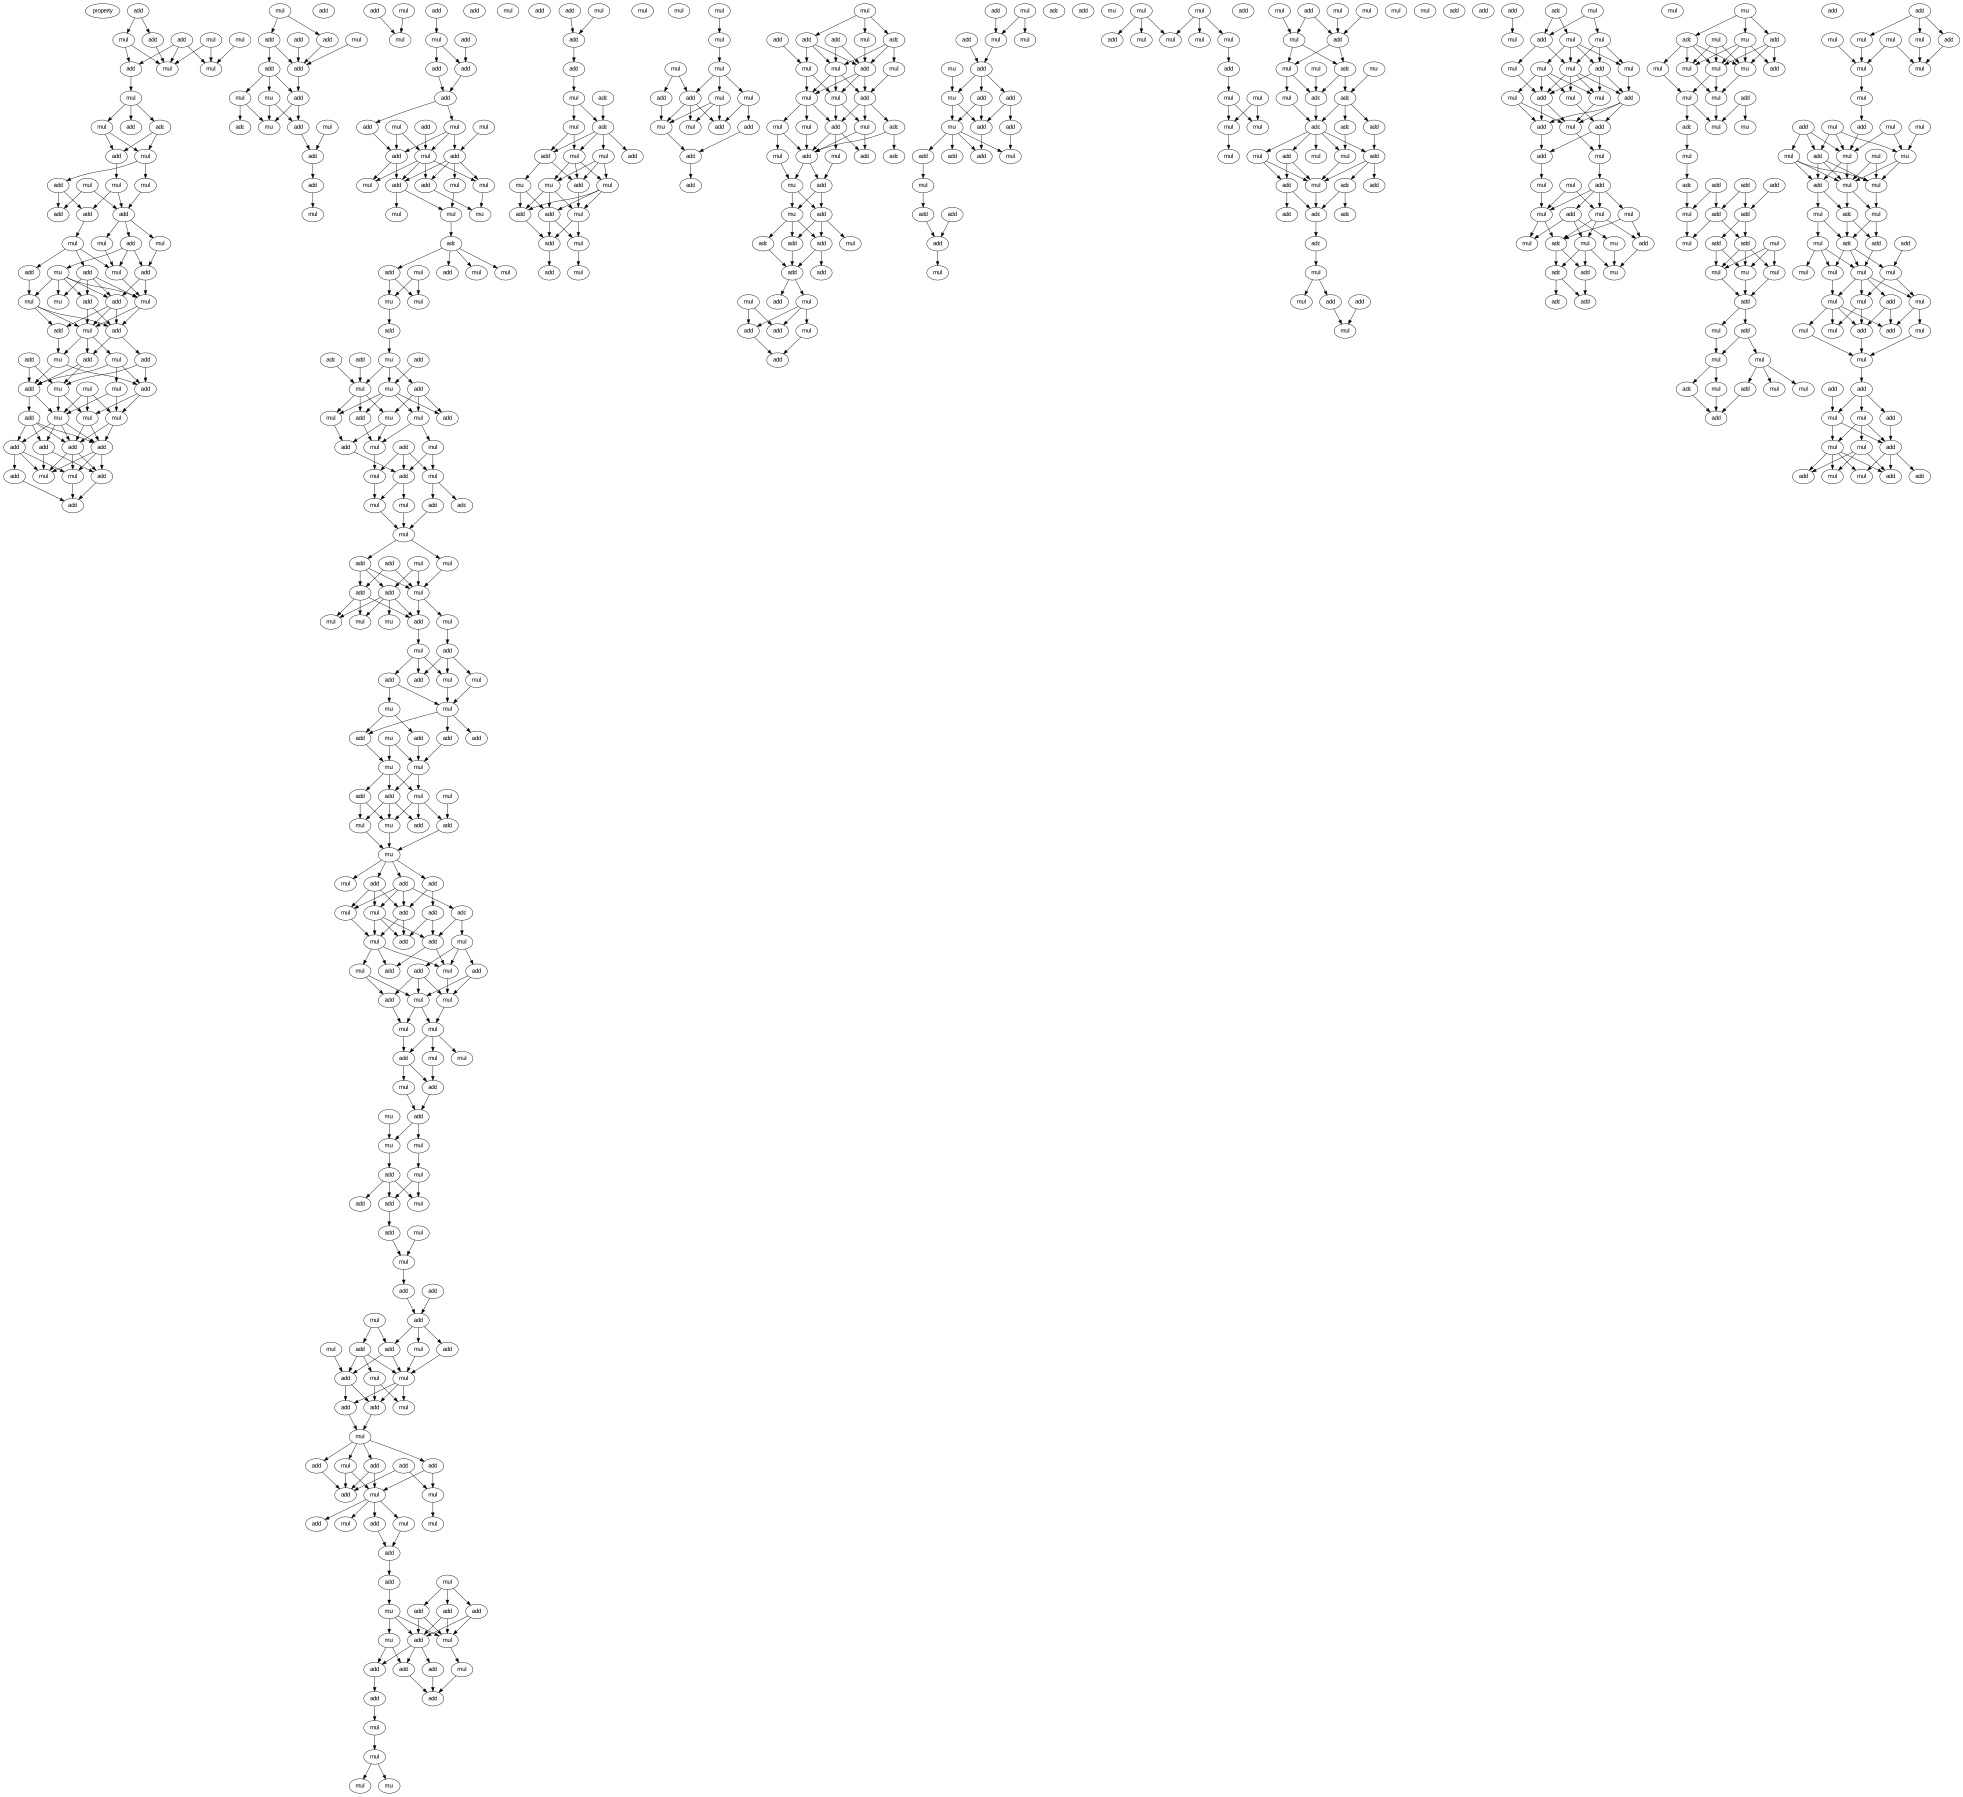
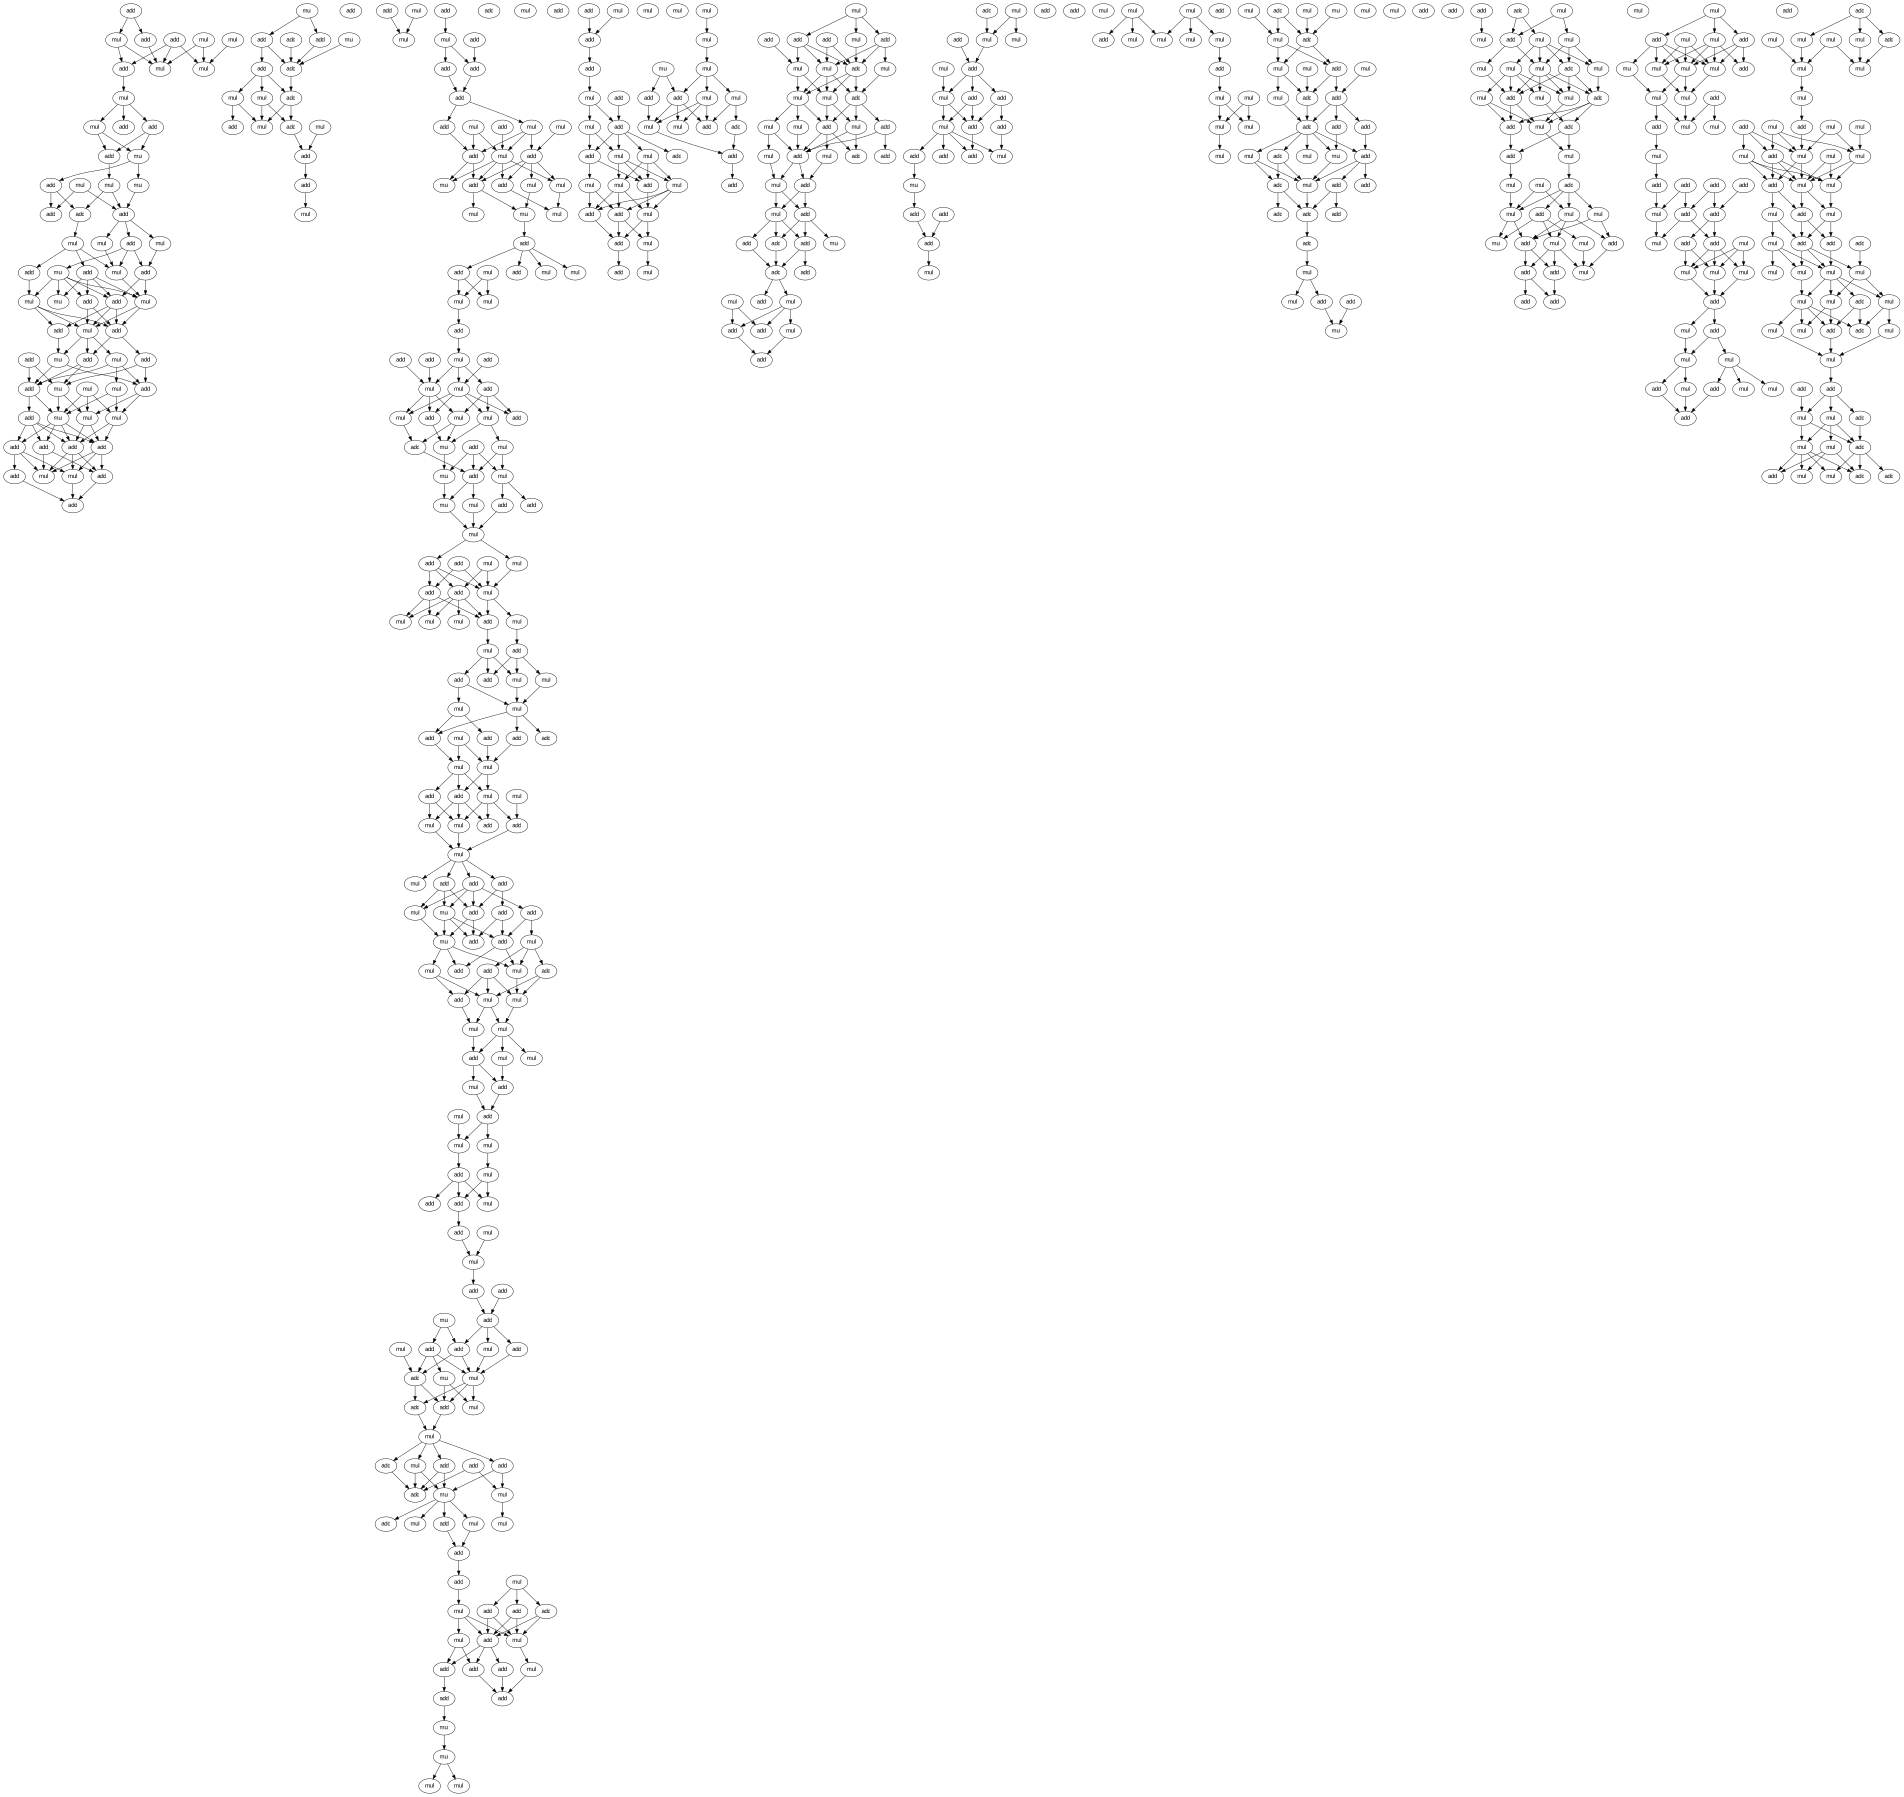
node "property": removed
